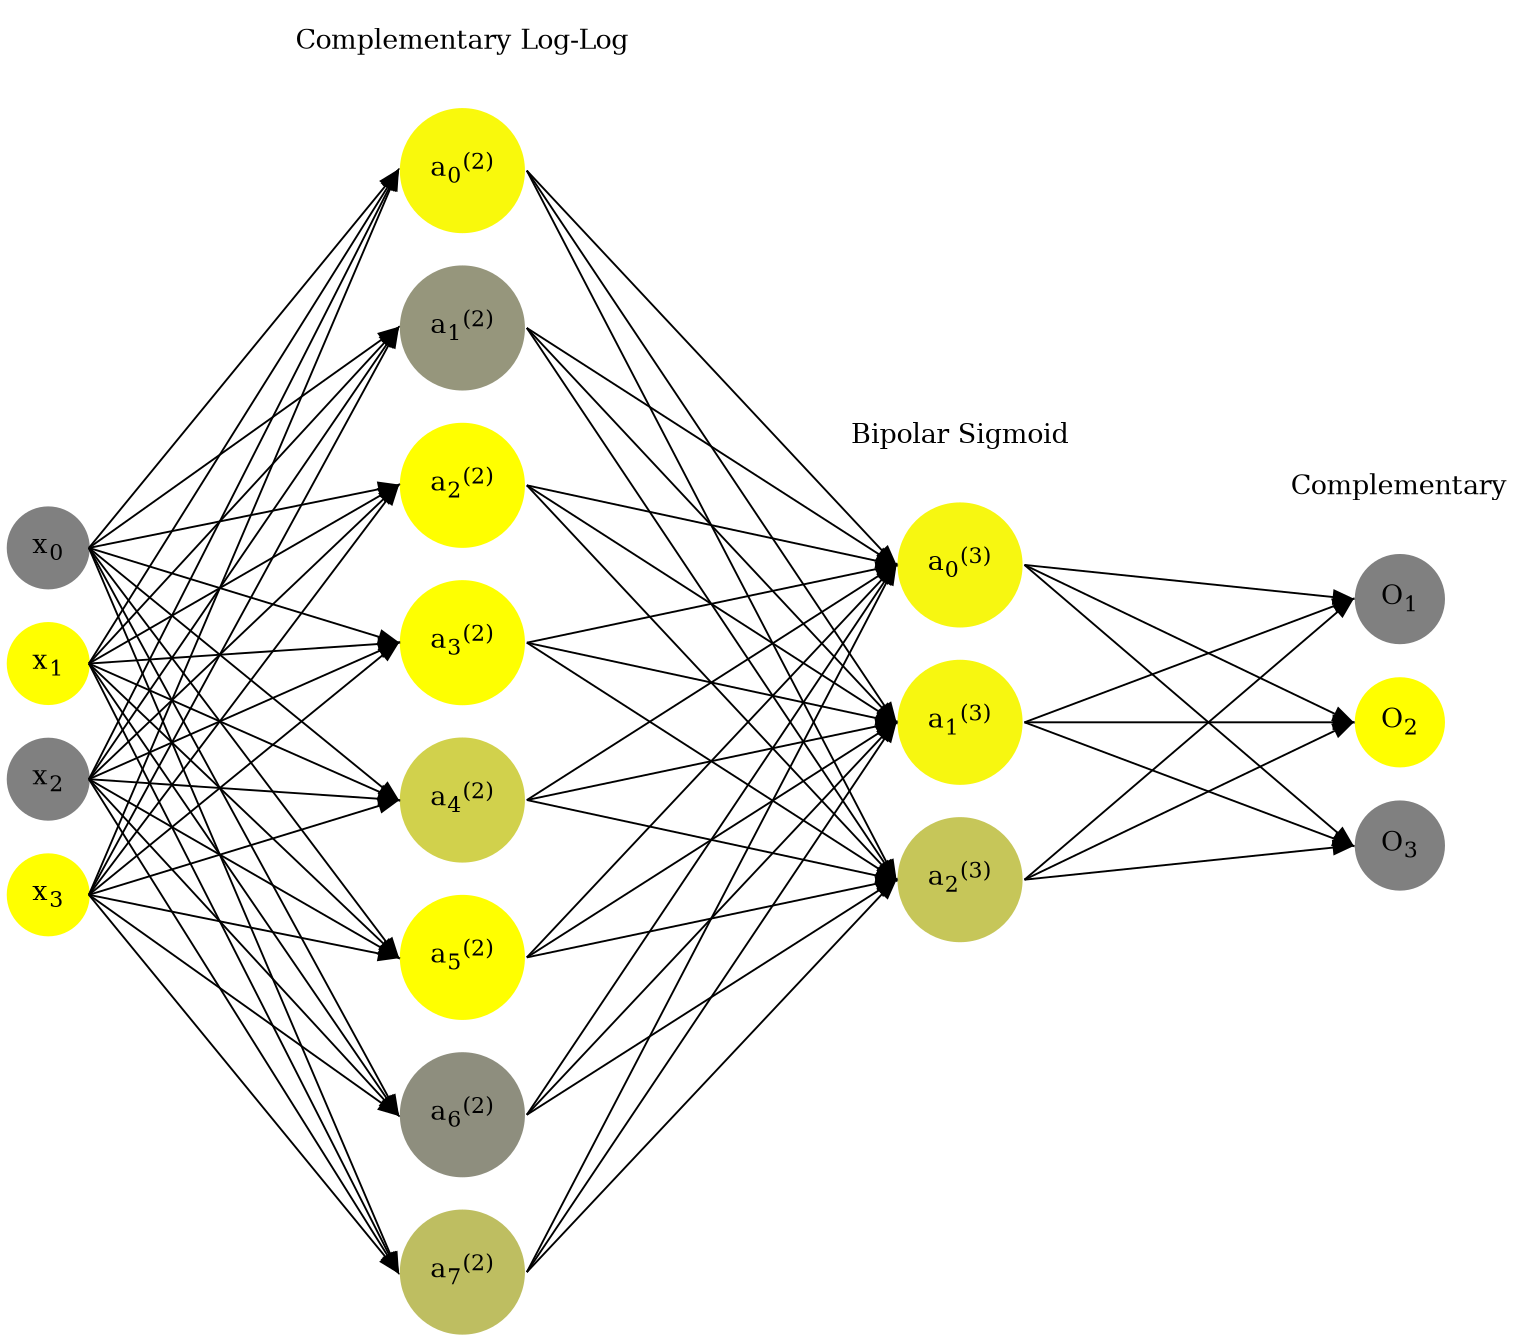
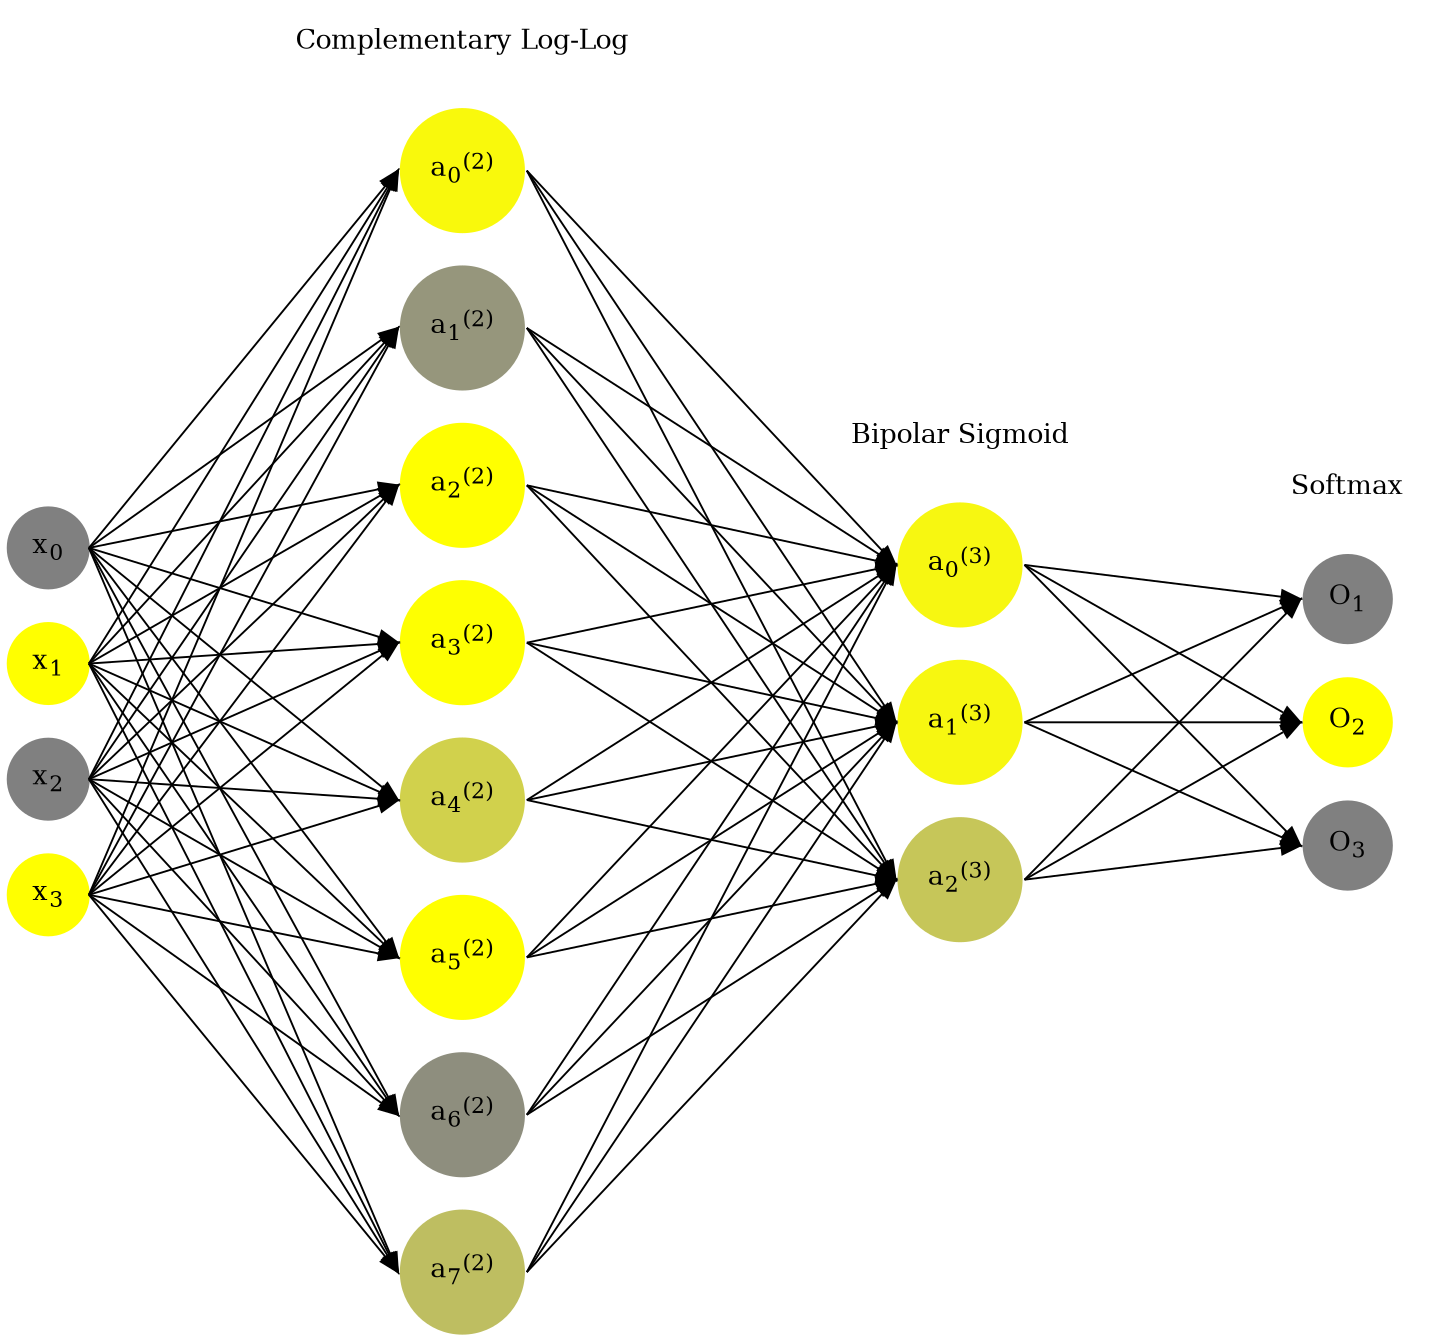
node "Complementary": label "Complementary" -> "Softmax"
